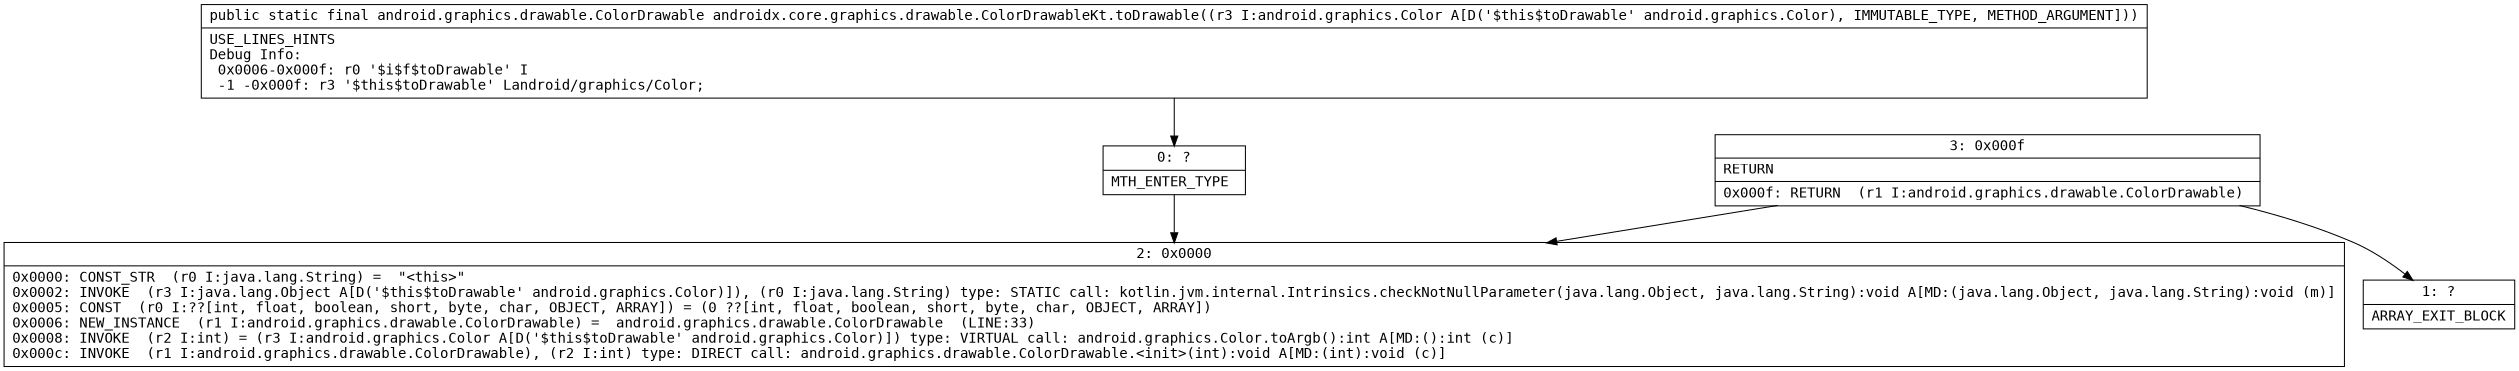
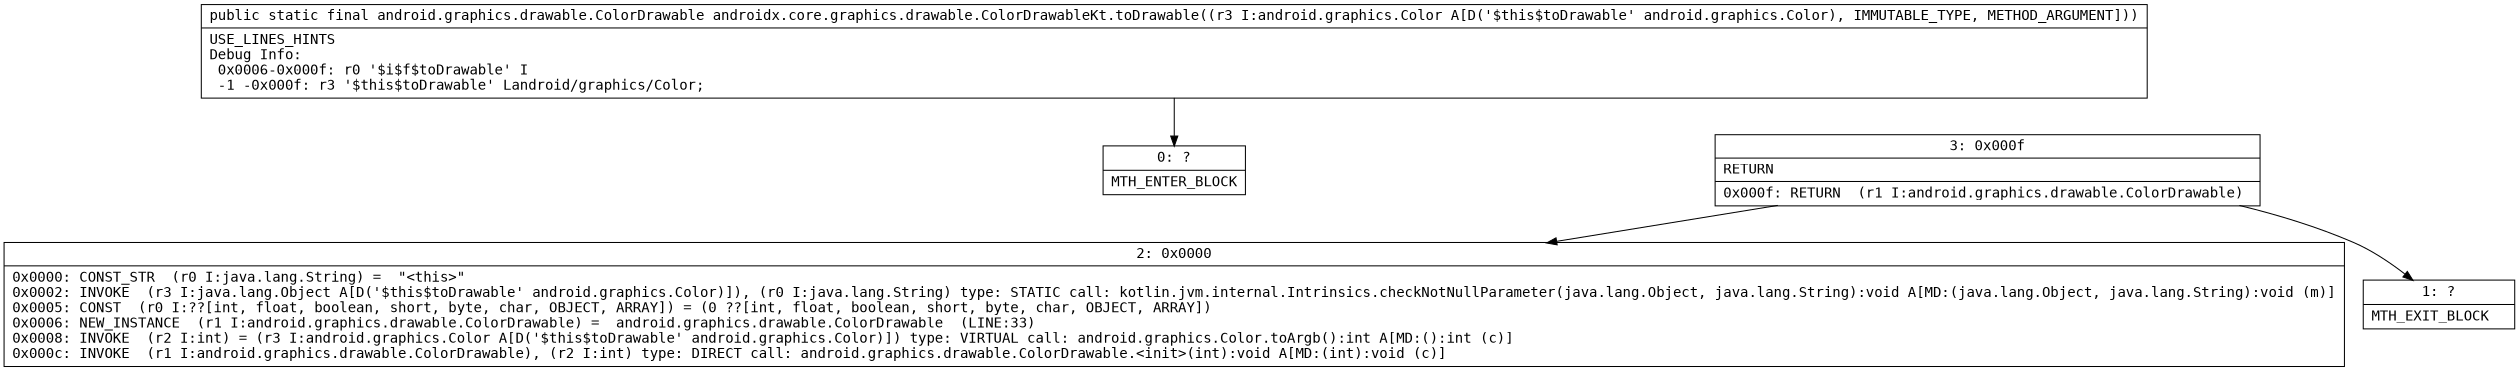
node "0: ?": text "MTH_ENTER_TYPE" -> "MTH_ENTER_BLOCK"
edge "0: ?" -> "2: 0x0000": removed
node "1: ?": text "ARRAY_EXIT_BLOCK" -> "MTH_EXIT_BLOCK"
